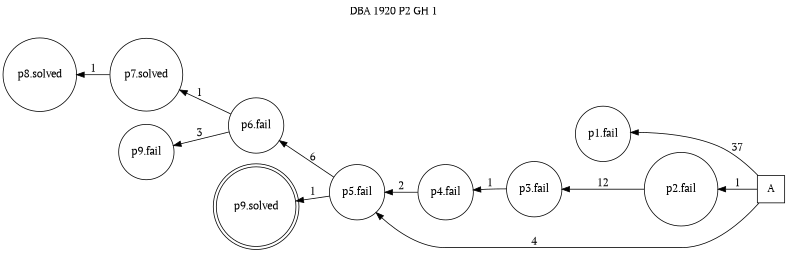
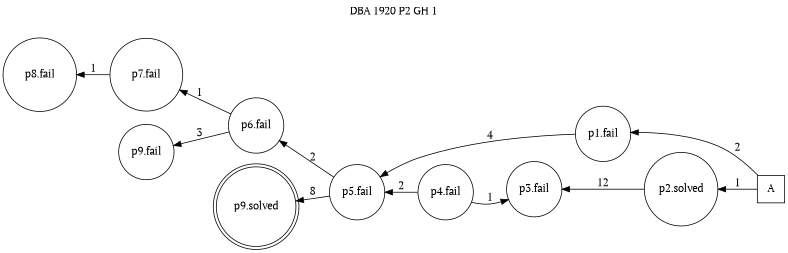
node "p8.solved": label "p8.solved" -> "p8.fail"
node "p7.solved": label "p7.solved" -> "p7.fail"
edge "A" -> "p1.fail": label "37" -> "2"
edge "p5.fail" -> "p6.fail": label "6" -> "2"
edge "p3.fail" -> "p4.fail": reversed
node "p2.fail": label "p2.fail" -> "p2.solved"
edge "p5.fail" -> "p9.solved": label "1" -> "8"
edge "A" -> "p5.fail": now "p1.fail" -> "p5.fail"
